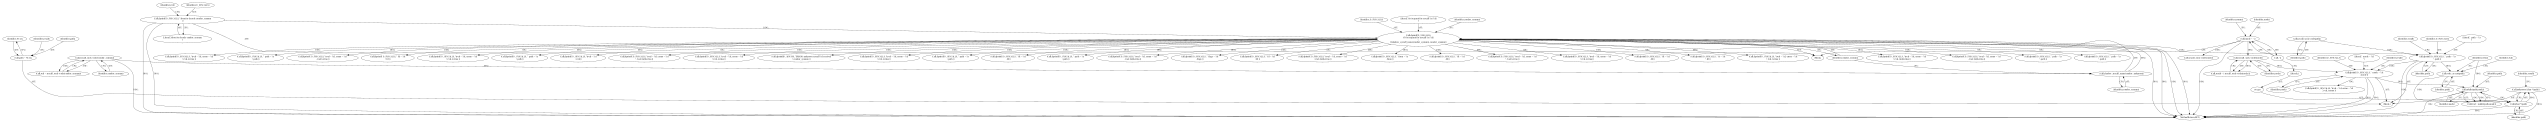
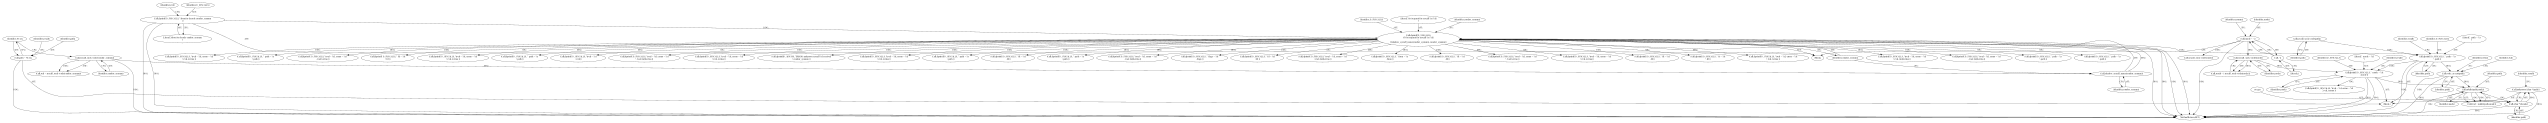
edge "(Call,rval = syscall_sock->code(condor_sysnum))" -> "(Call,syscall_sock->code(condor_sysnum))": now "(Identifier,NULL)" -> "(Call,syscall_sock->code(condor_sysnum))"
edge "(Identifier,errno)" -> "(Call,mkdir(path,mode))": now "(Call,write_access(path))" -> "(Call,mkdir(path,mode))"
node "(Call,shadow_syscall_name(condor_unknown))": label "(Call,shadow_syscall_name(condor_unknown))" -> "(Call,shadow_syscall_name(condor_sysnum))"
edge "(Literal,1)" -> "1001450": now "(Literal,1)" -> "(Call,-1)"
node "(Call,(char *)path)": label "(Call,(char *)path)" -> "(Call,(char *)decode)"
edge "(Call,write_access(path))" -> "(MethodReturn,RET)": added, label "DDG:"
edge "(Call,path = NULL)" -> "(MethodReturn,RET)": added, label "DDG:"
